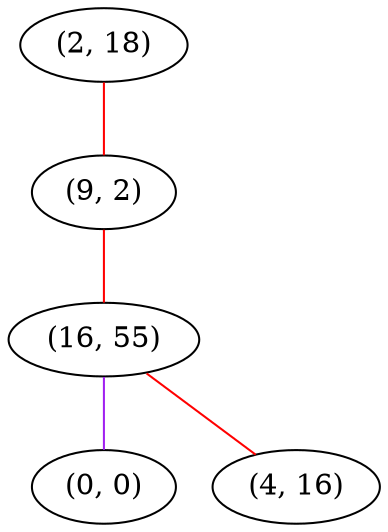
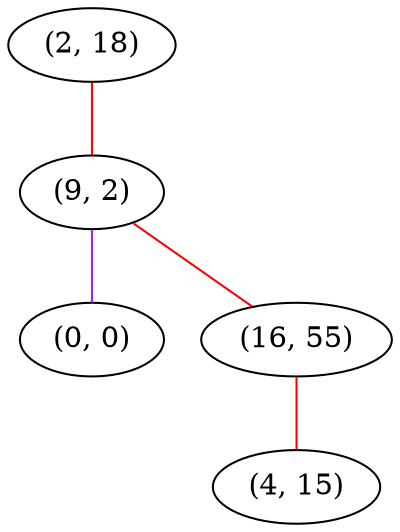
edge "(16, 55)" -- "(0, 0)": now "(9, 2)" -- "(0, 0)"
node "(4, 16)": label "(4, 16)" -> "(4, 15)"
